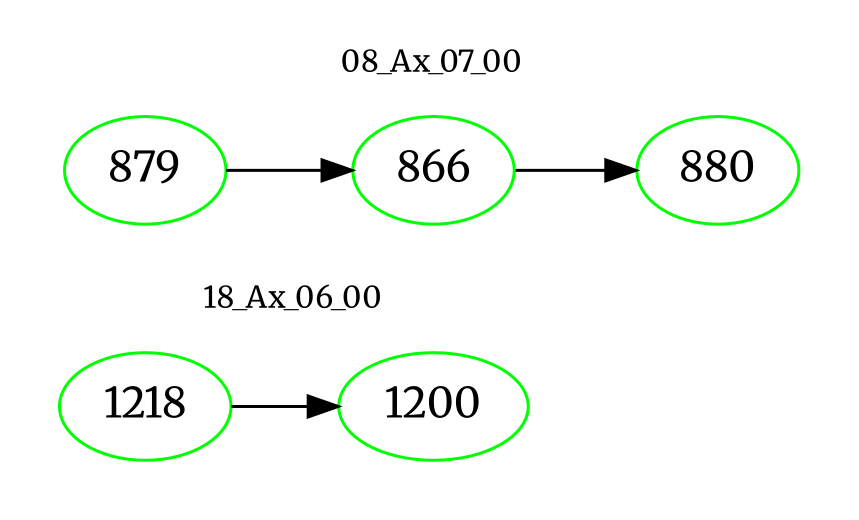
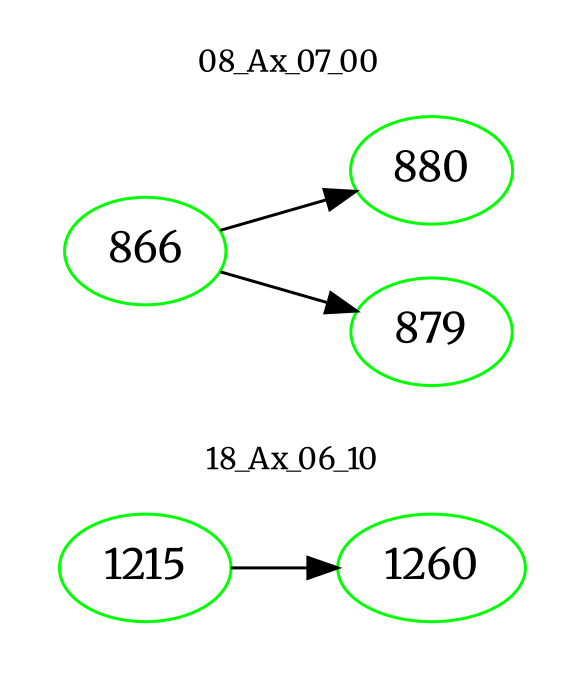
edge "879" -> "866": reversed
cluster "18_Ax_06_00": label "18_Ax_06_00" -> "18_Ax_06_10"
node "1218": label "1218" -> "1215"
node "1200": label "1200" -> "1260"
